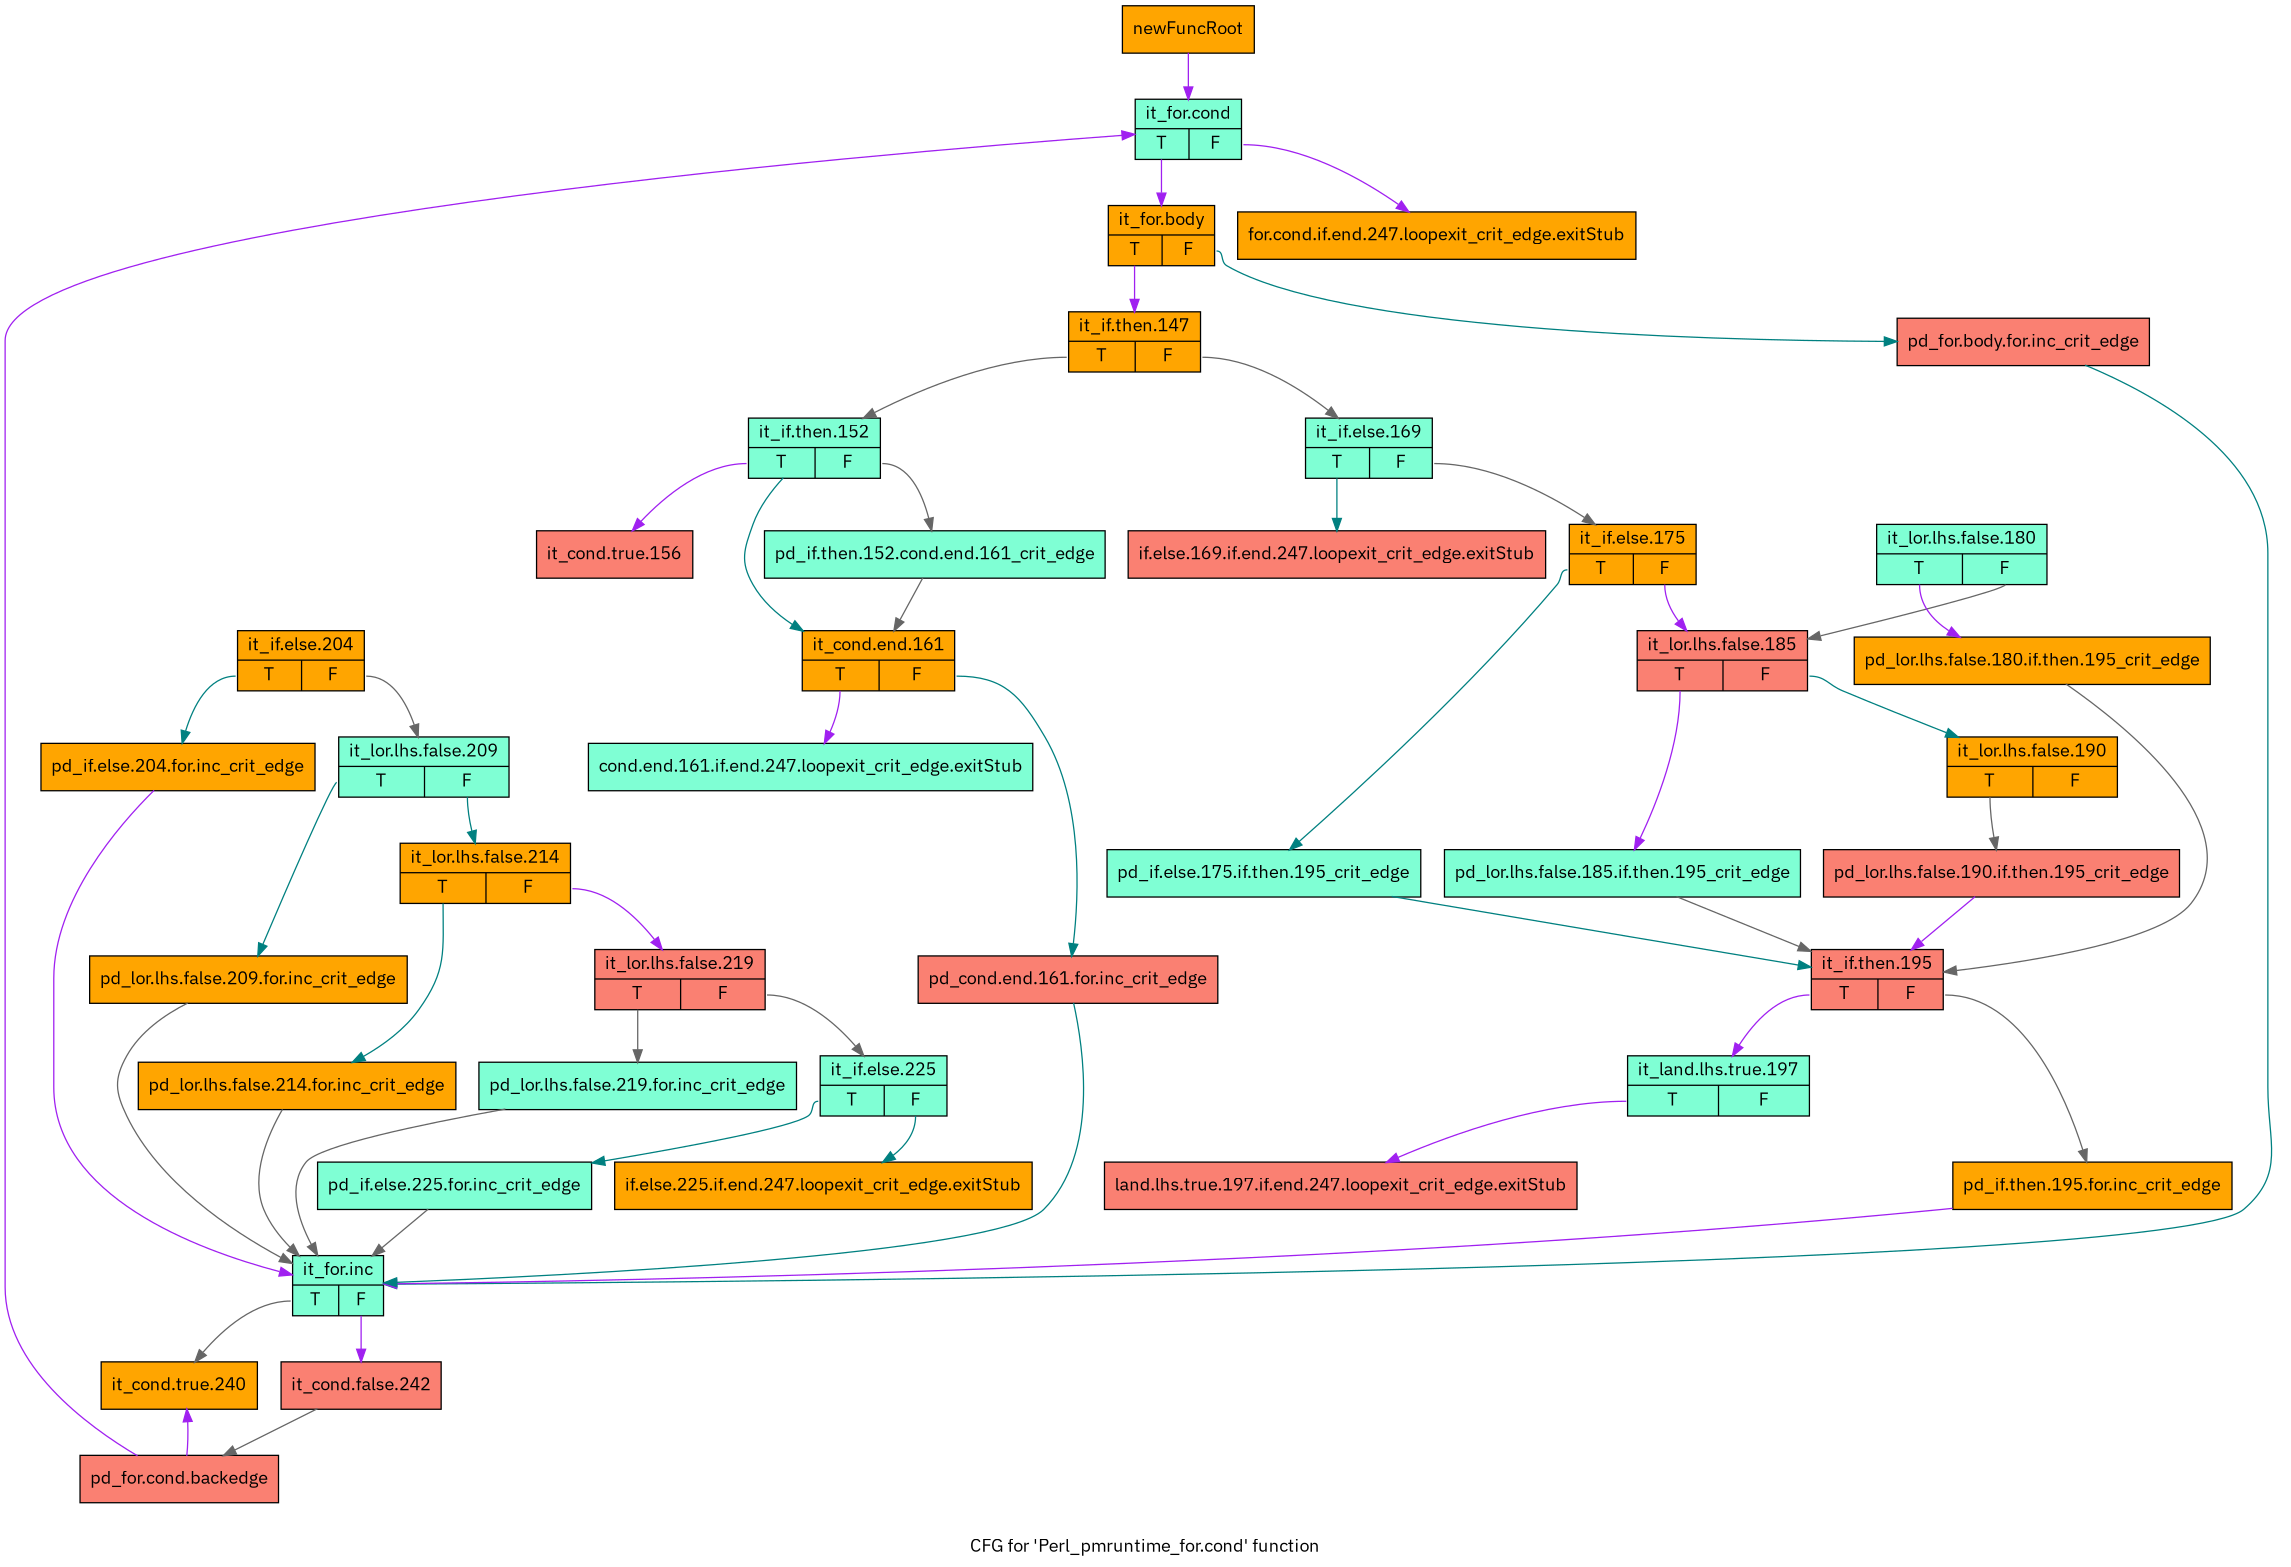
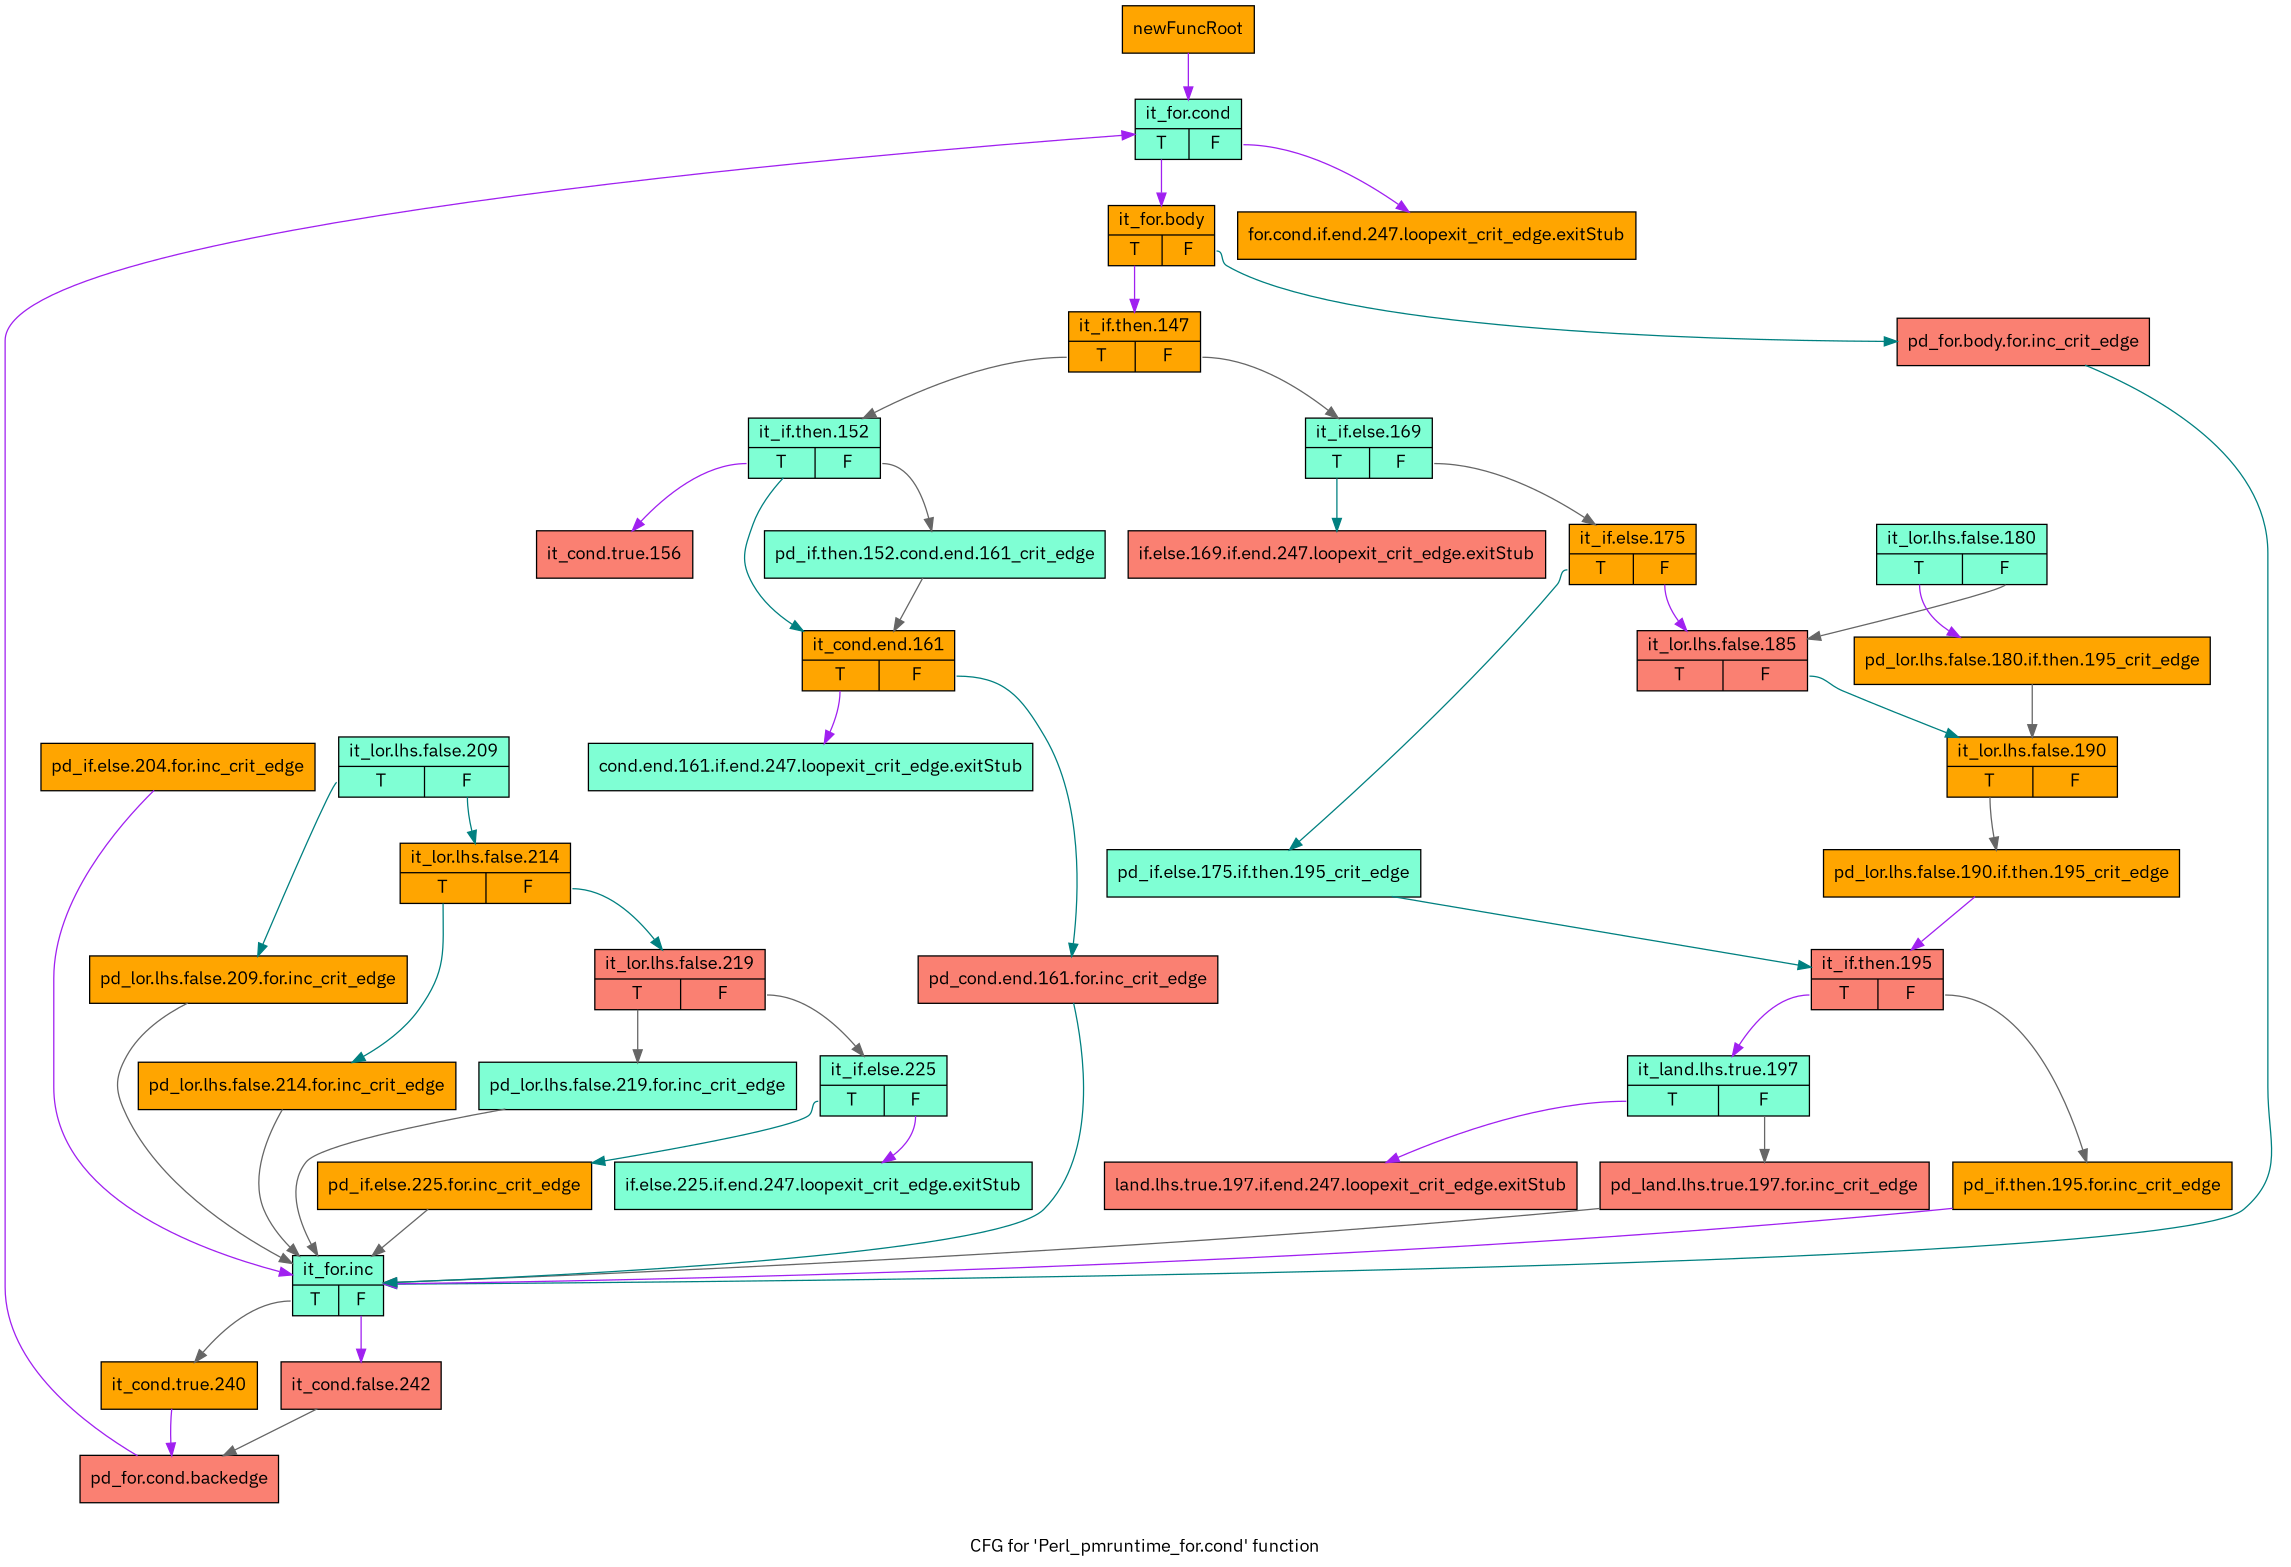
node "it_if.else.204": removed
node "pd_lor.lhs.false.185.if.then.195_crit_edge": removed
node "pd_lor.lhs.false.190.if.then.195_crit_edge": fillcolor salmon -> orange
edge "pd_lor.lhs.false.180.if.then.195_crit_edge" -> "it_if.then.195": now "pd_lor.lhs.false.180.if.then.195_crit_edge" -> "it_lor.lhs.false.190"
edge "it_lor.lhs.false.214" -> "it_lor.lhs.false.219": color purple -> teal
edge "it_if.else.225" -> "if.else.225.if.end.247.loopexit_crit_edge.exitStub": color teal -> purple
node "pd_if.else.225.for.inc_crit_edge": fillcolor aquamarine -> orange
node "if.else.225.if.end.247.loopexit_crit_edge.exitStub": fillcolor orange -> aquamarine
node "pd_land.lhs.true.197.for.inc_crit_edge": added
edge "pd_for.cond.backedge" -> "it_cond.true.240": reversed
